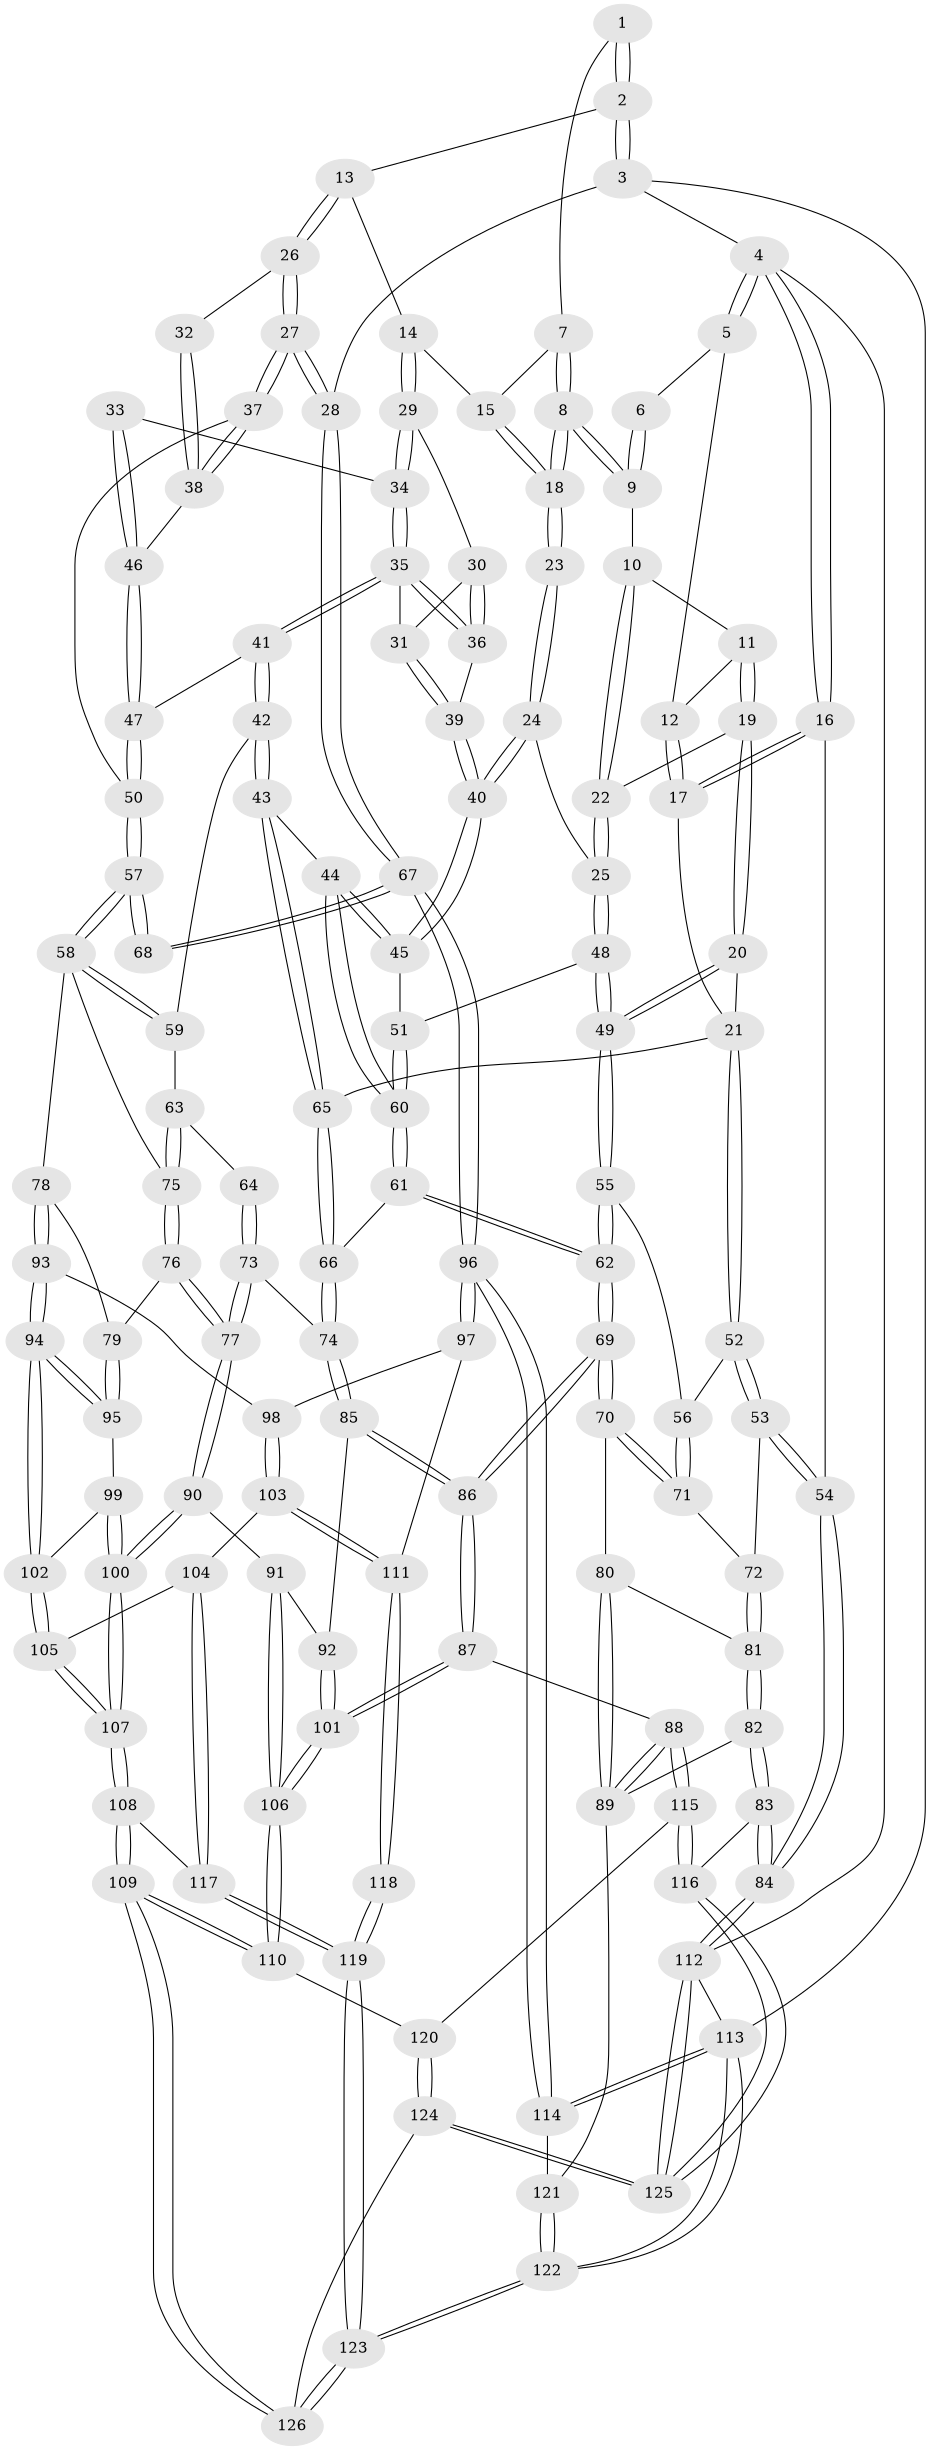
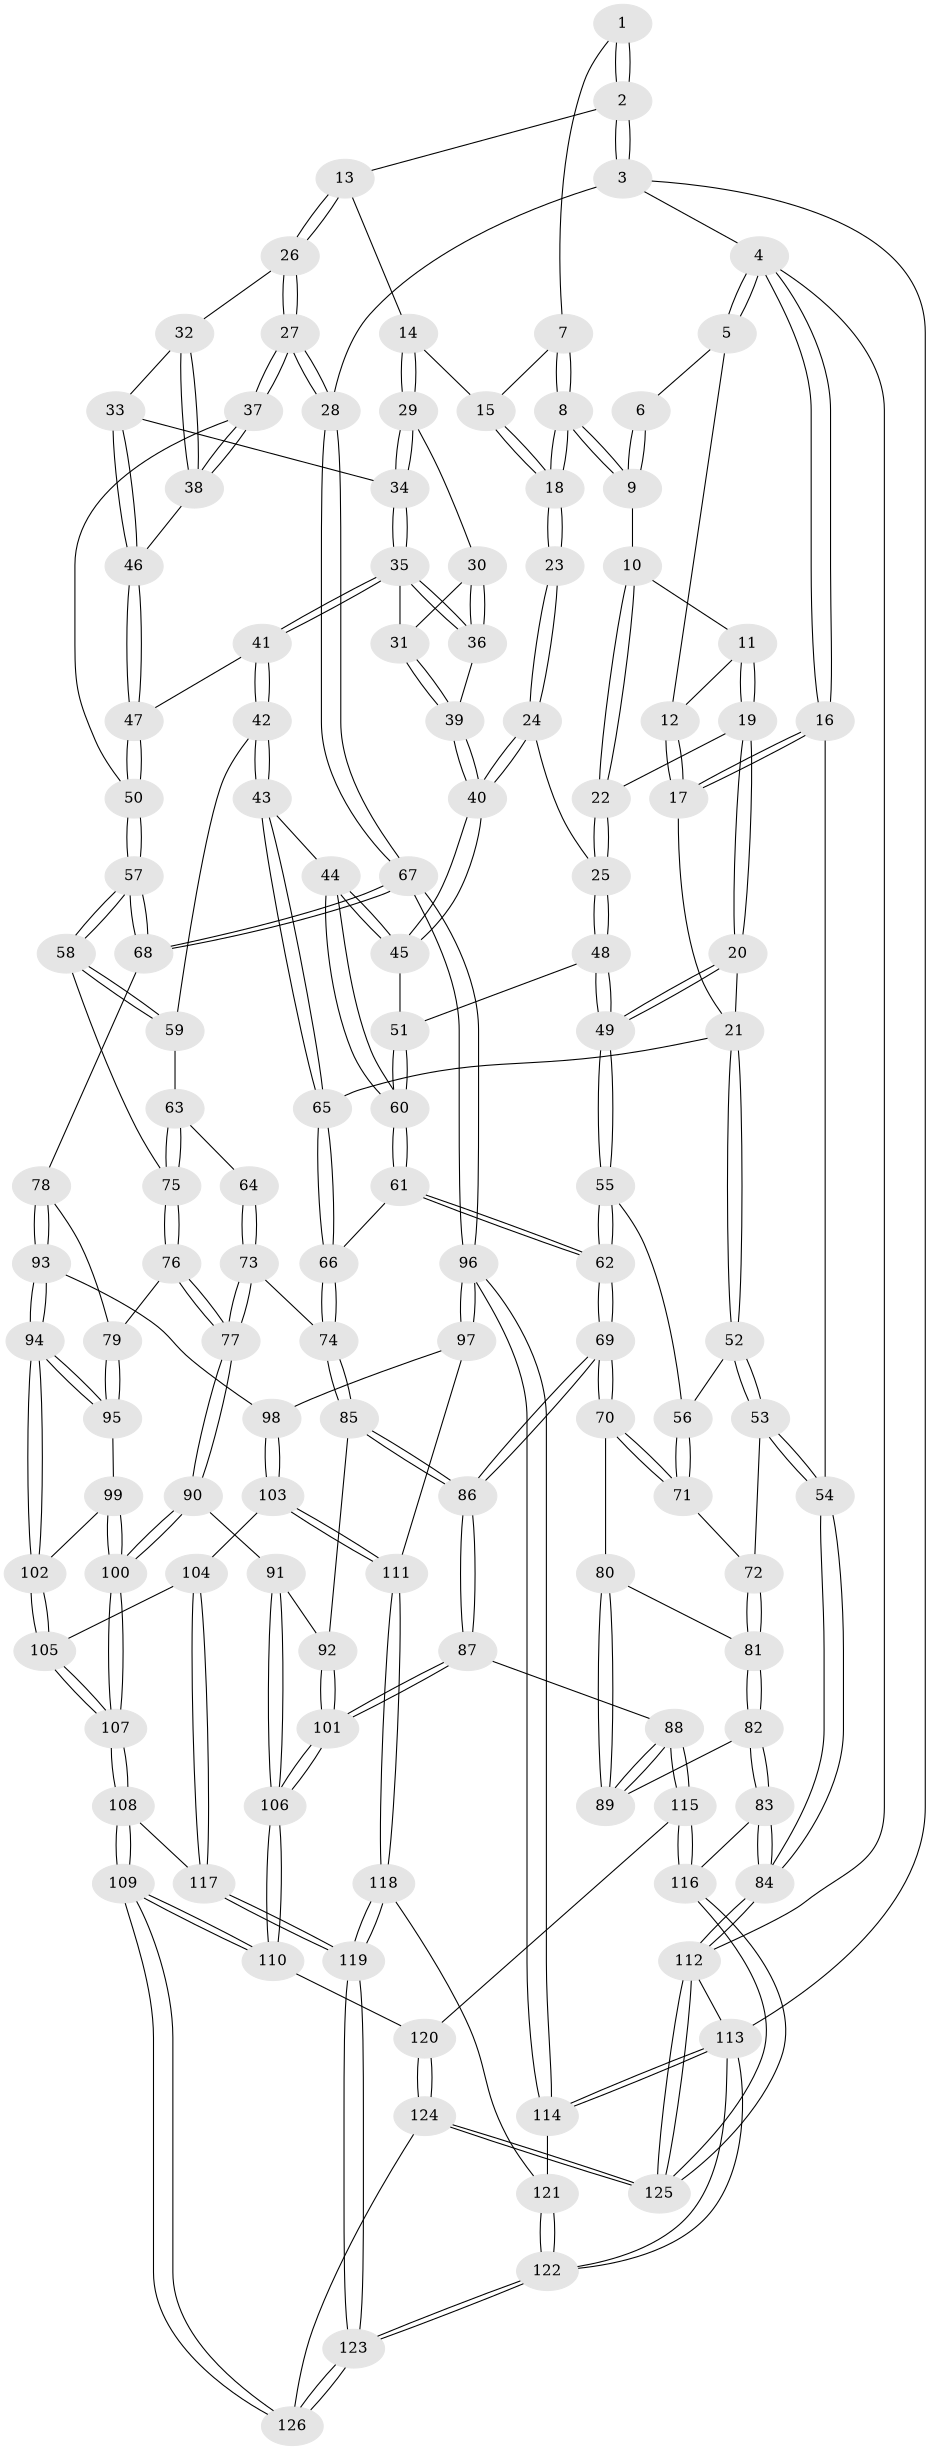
edge "32" -- "33": added
edge "58" -- "78": now "68" -- "78"
edge "89" -- "121": now "118" -- "121"
